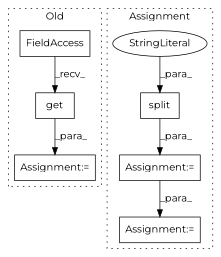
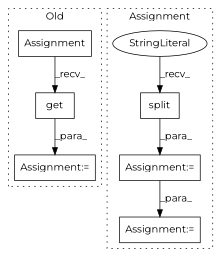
node "FieldAccess": label "FieldAccess" -> "Assignment"
edge "StringLiteral" -> "split": label "_para_" -> "_recv_"
